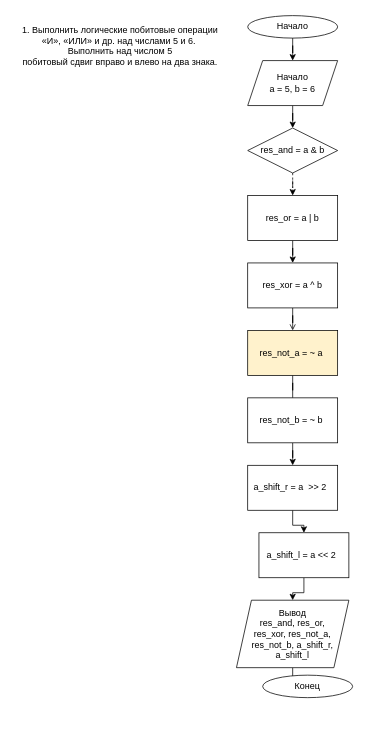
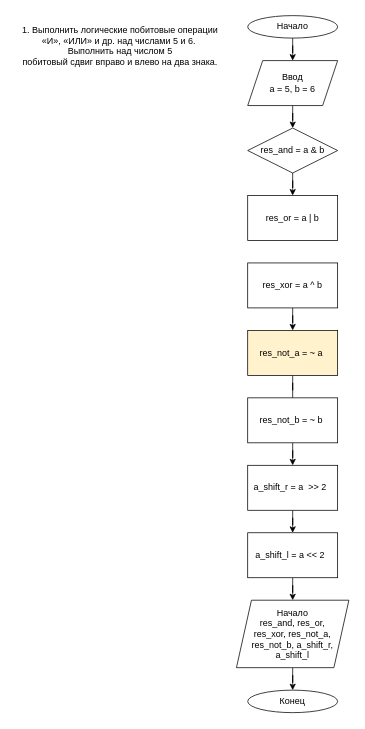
node "Начало a = 5, b = 6": label "Начало a = 5, b = 6" -> "Ввод a = 5, b = 6"
edge "res_and = a & b" -> "res_or = a | b": style dashed -> solid
edge "res_or = a | b" -> "res_xor = a ^ b": removed
edge "res_xor = a ^ b" -> "res_not_a = ~ a": arrowhead open -> classic
node "a_shift_l = a << 2": moved (304, 555) -> (293, 555)
node "Вывод res_and, res_or, res_xor, res_not_a, res_not_b, a_shift_r, a_shift_l": label "Вывод res_and, res_or, res_xor, res_not_a, res_not_b, a_shift_r, a_shift_l" -> "Начало res_and, res_or, res_xor, res_not_a, res_not_b, a_shift_r, a_shift_l"
node "Конец": moved (308, 687) -> (293, 702)
